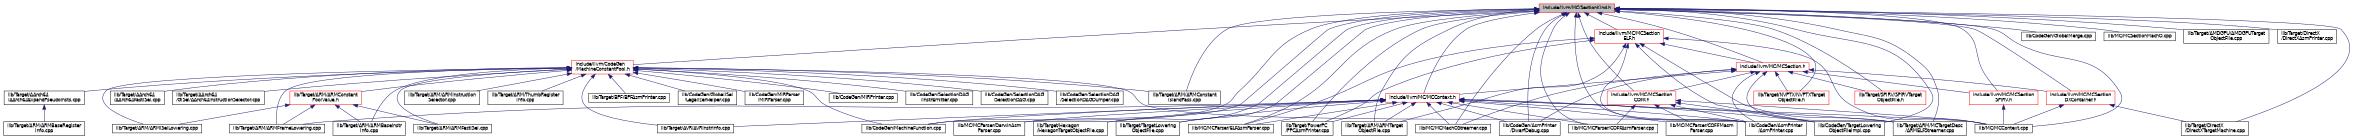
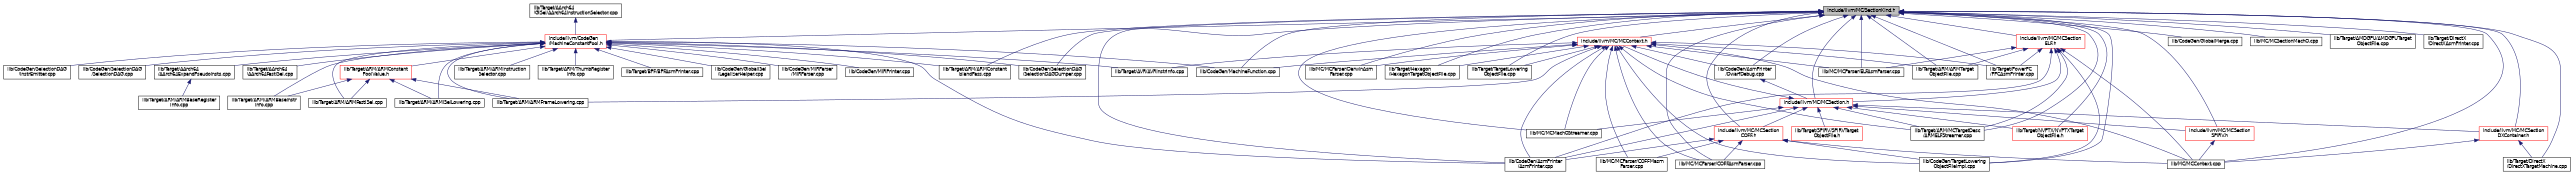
node "include/llvm/MC/SectionKind.h": color red -> black
edge "lib/Target/SPIRV/SPIRVTarget ObjectFile.h" -> "include/llvm/MC/SectionKind.h": now "lib/CodeGen/SelectionDAG /SelectionDAGDumper.cpp" -> "include/llvm/MC/SectionKind.h"
edge "lib/Target/AArch64 /GISel/AArch64InstructionSelector.cpp" -> "include/llvm/CodeGen /MachineConstantPool.h": reversed
edge "lib/CodeGen/AsmPrinter /DwarfDebug.cpp" -> "include/llvm/MC/MCSection.h": reversed
